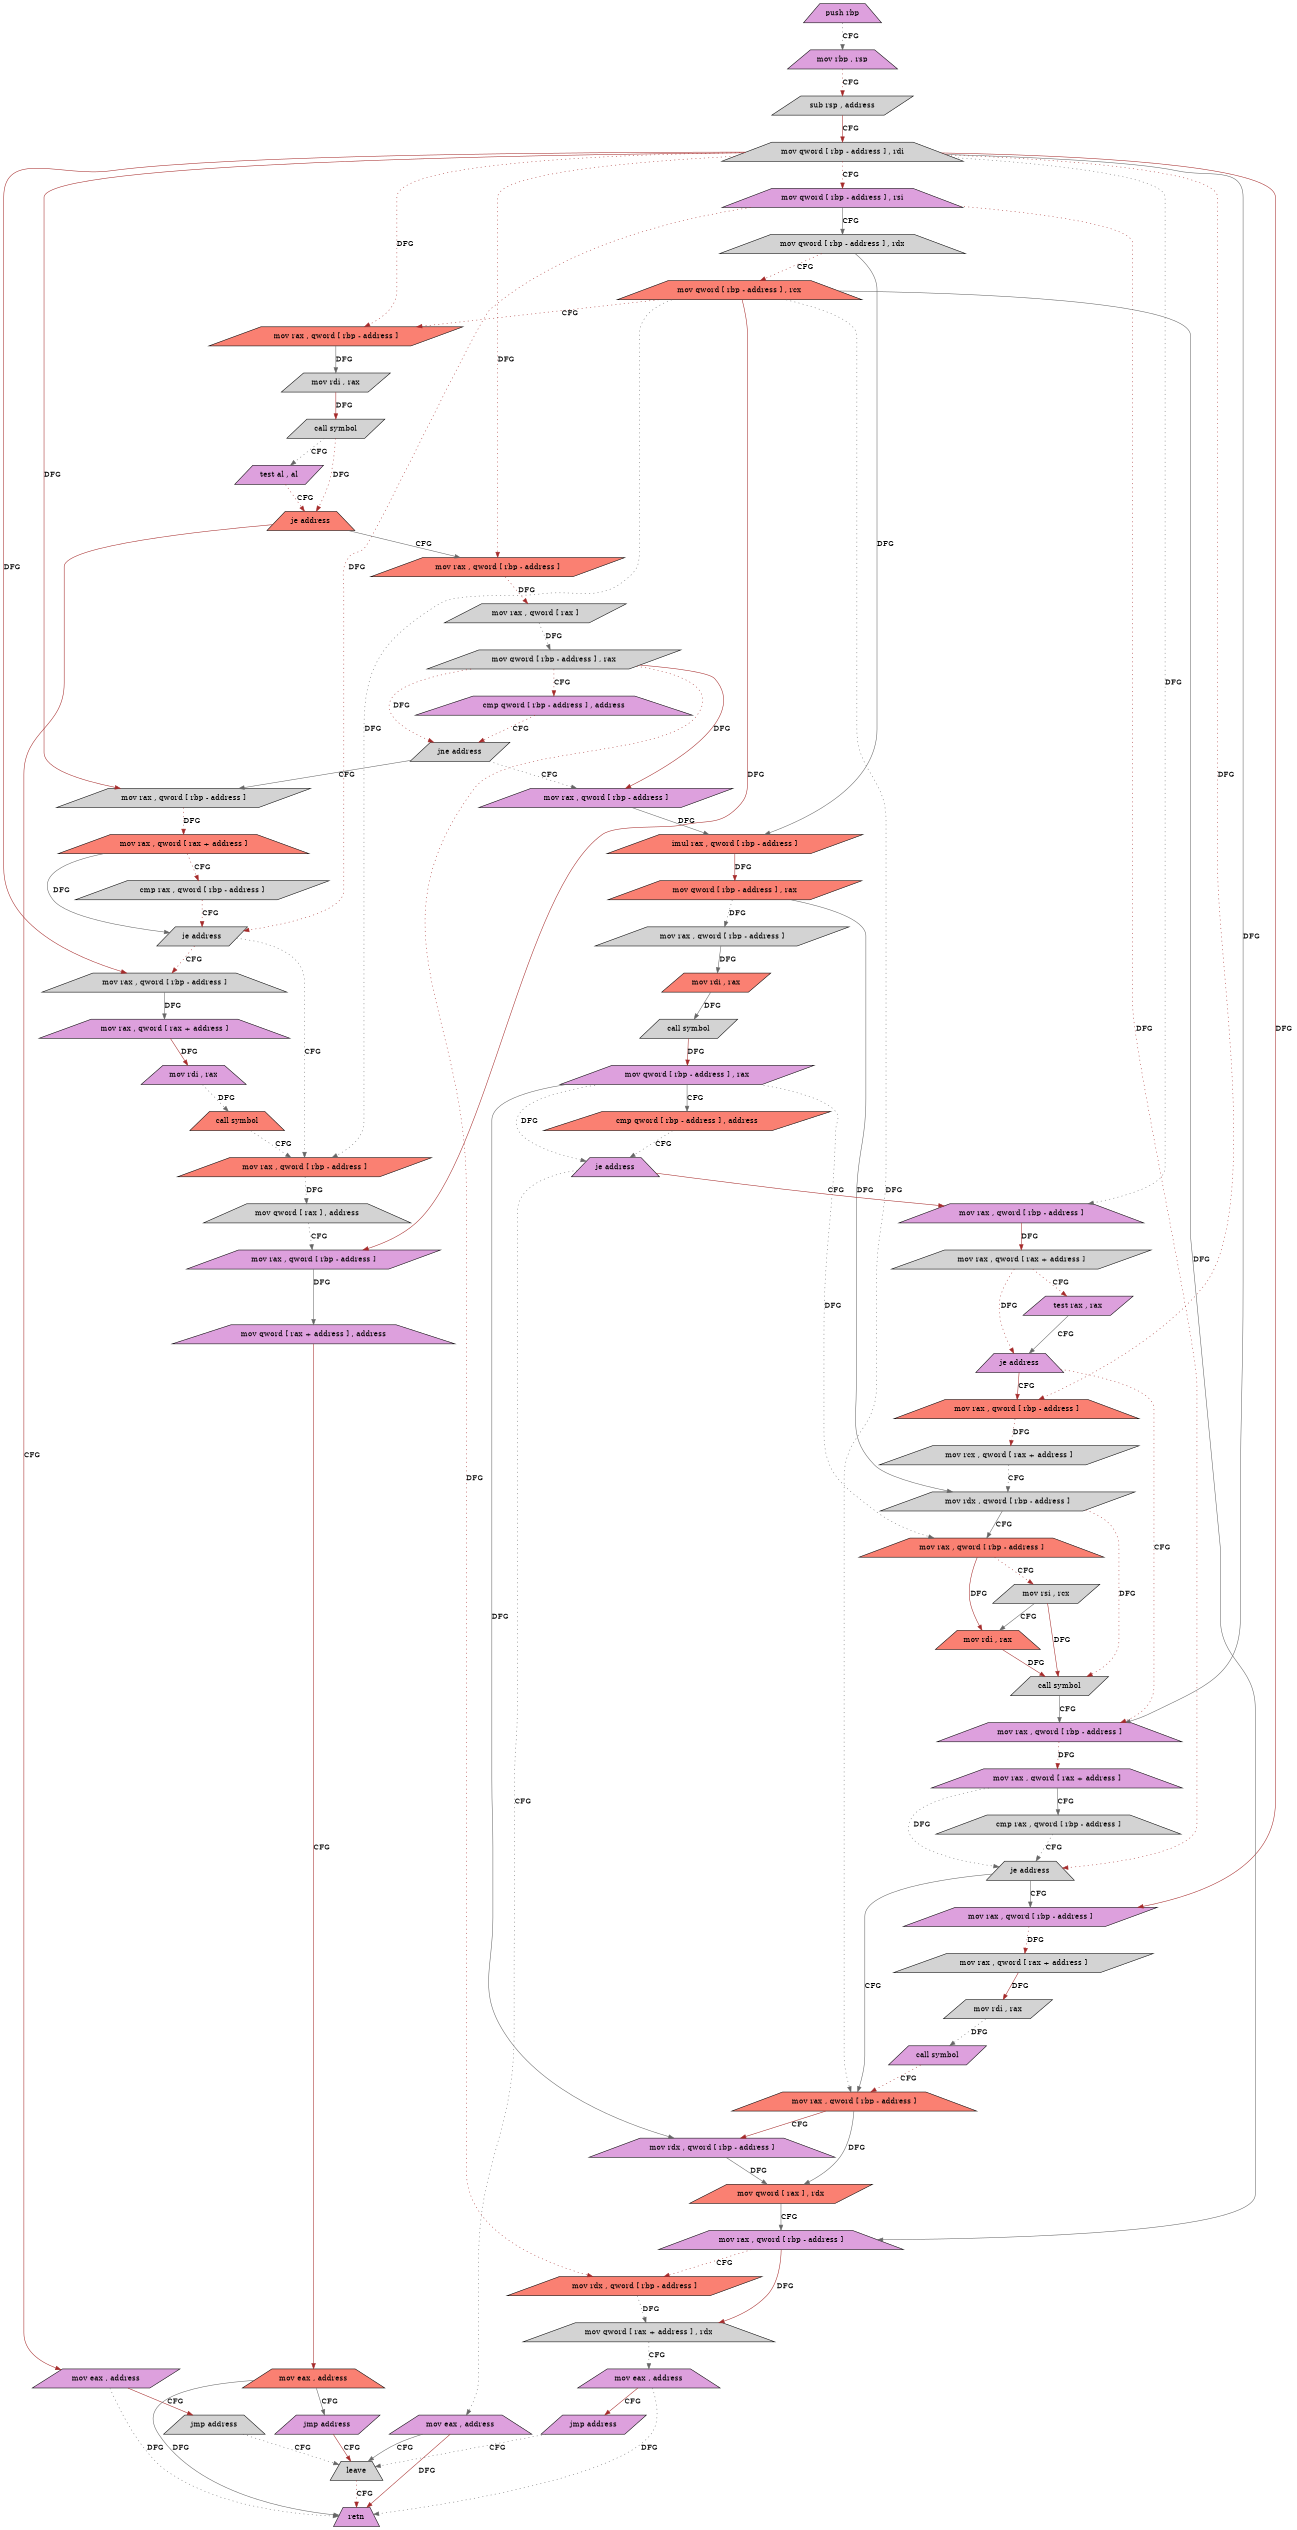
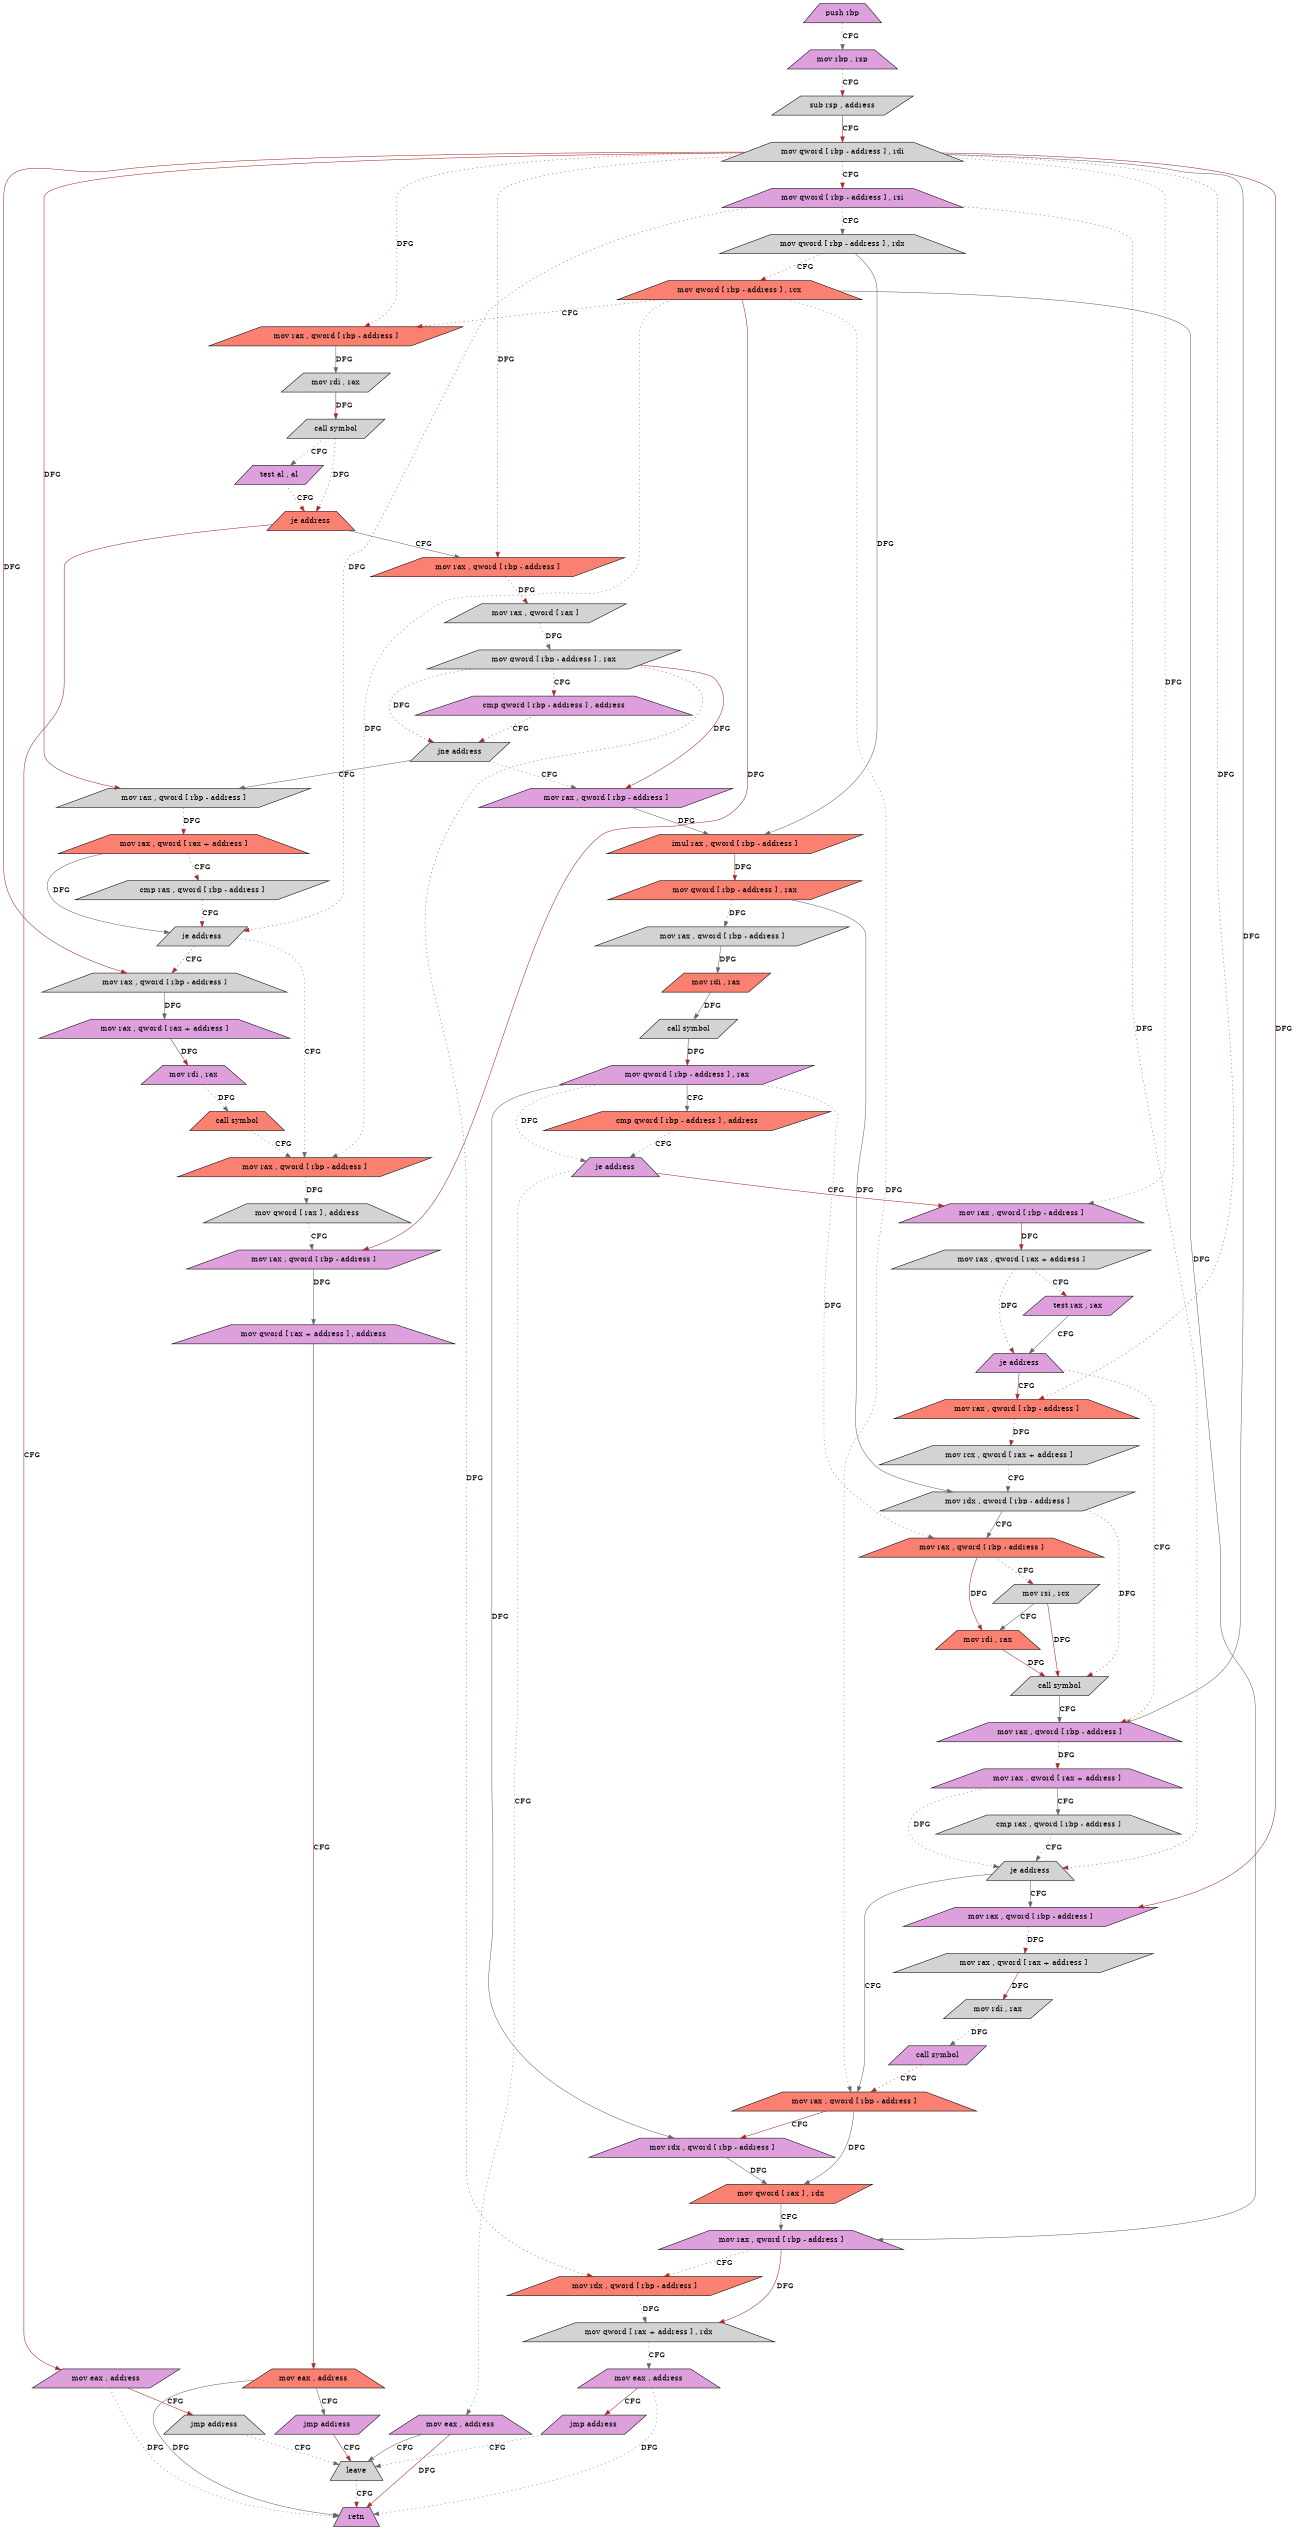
edge "mov qword [ rbp - address ] , rsi" -> "mov qword [ rbp - address ] , rdx": style solid -> dotted
